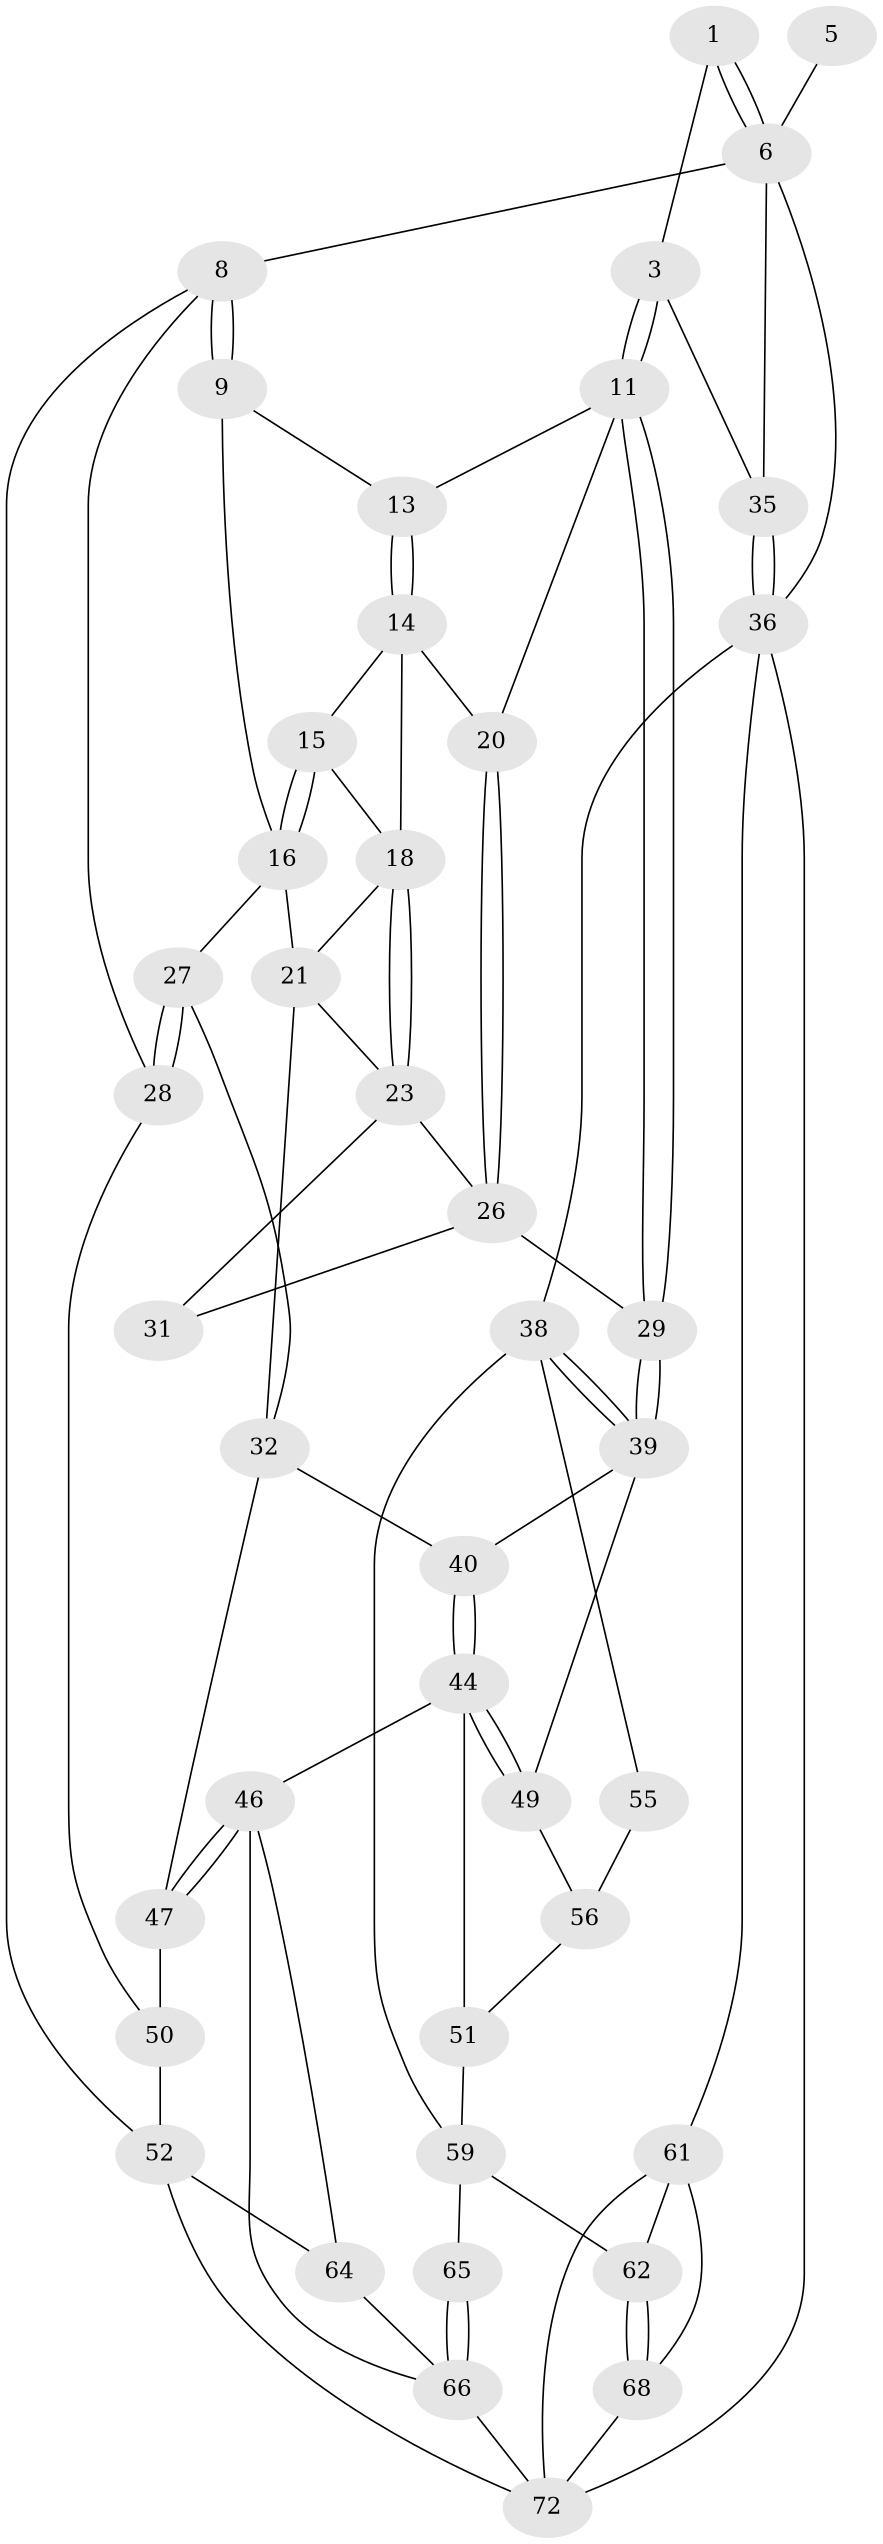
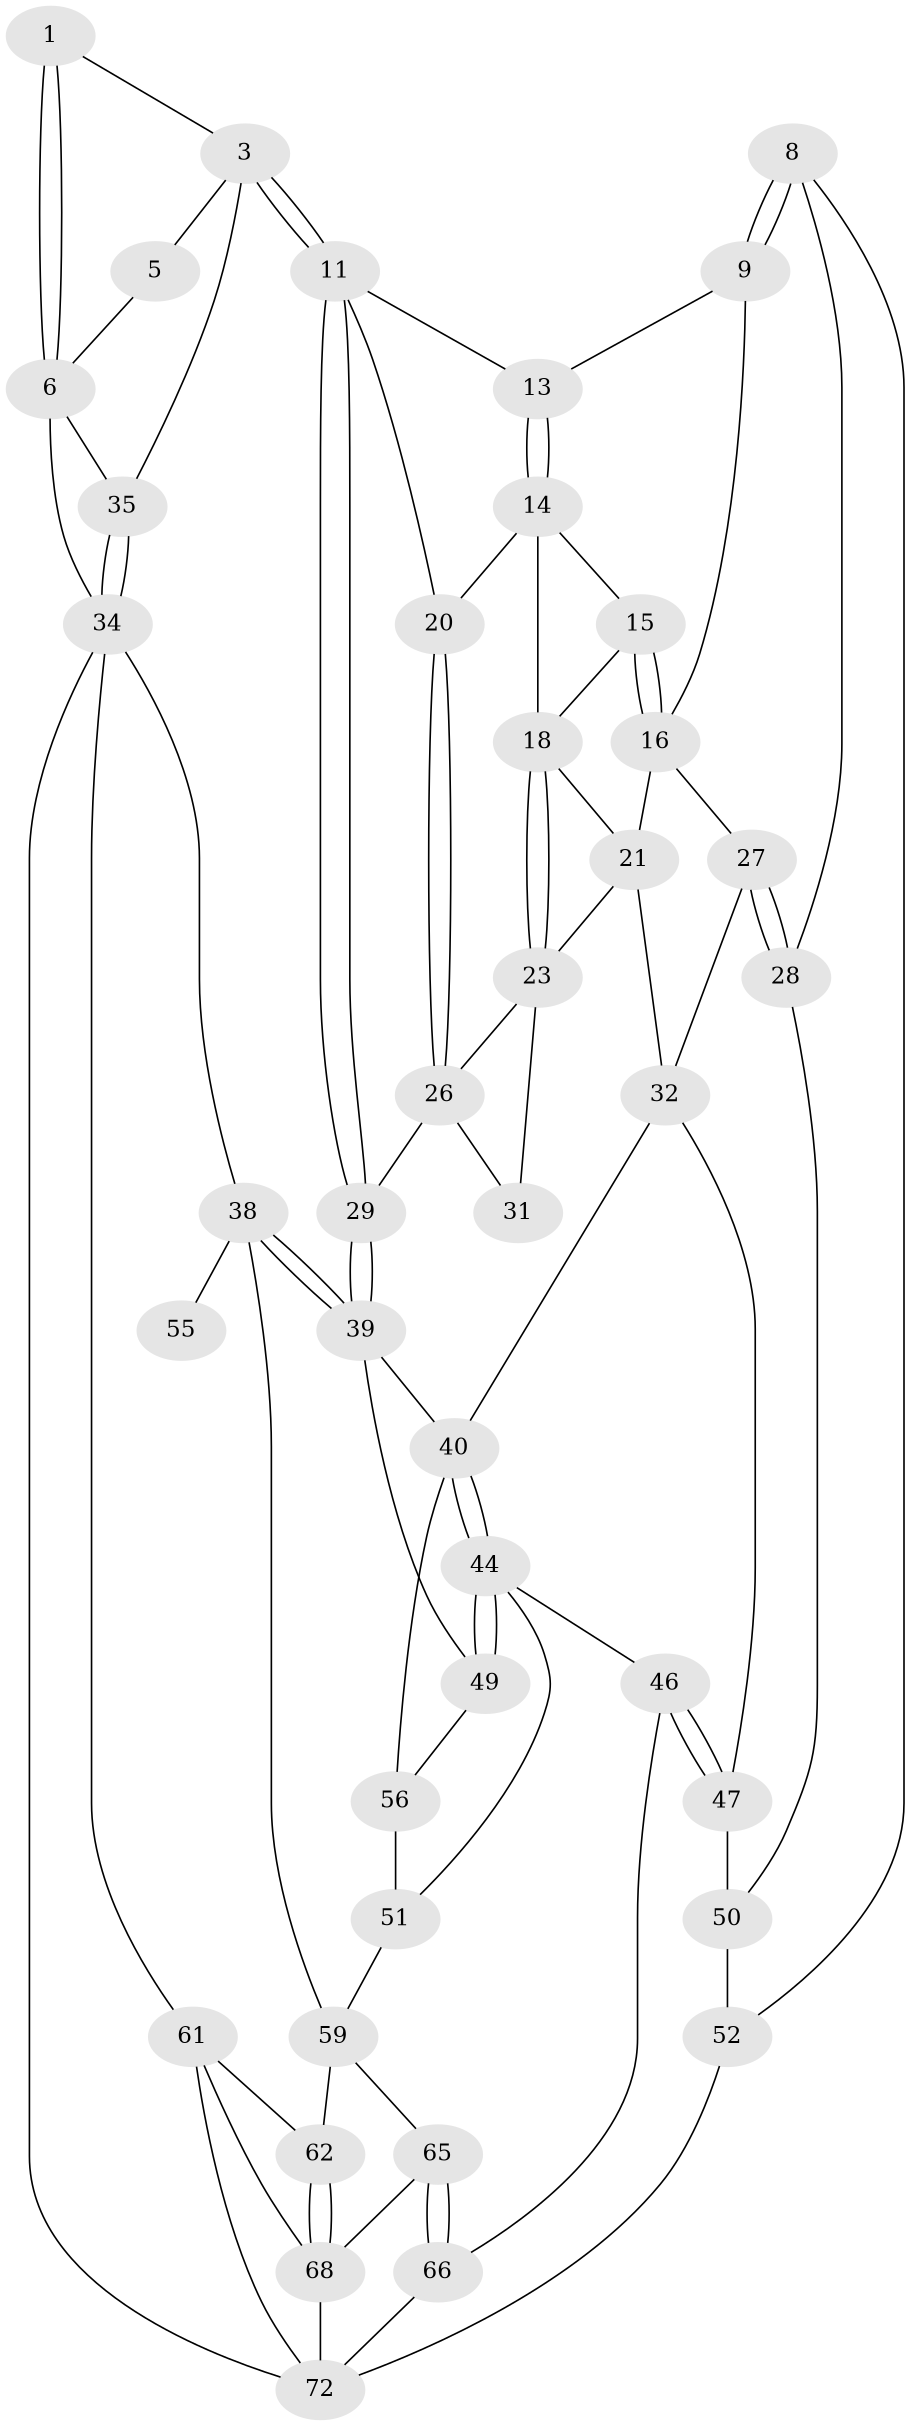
edge "6" -- "8": removed
edge "3" -- "5": added
node "36": label "36" -> "34"
edge "55" -- "56": now "40" -- "56"
edge "65" -- "68": added
node "64": removed
